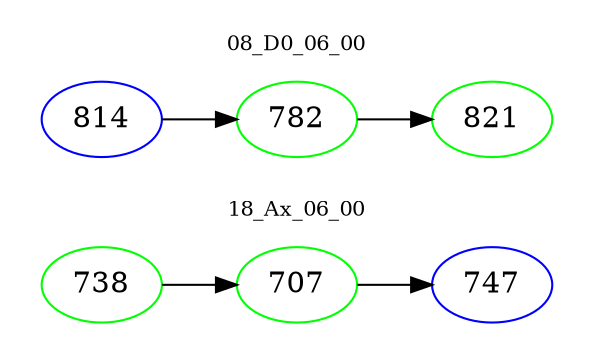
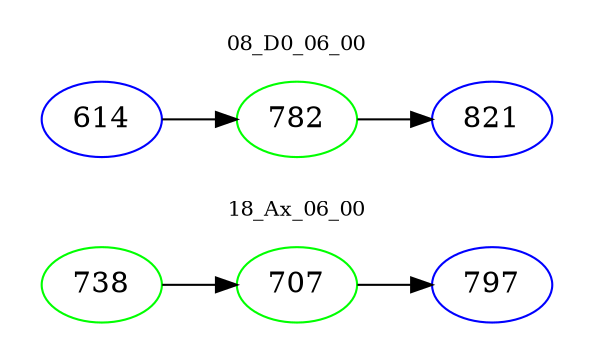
node "814": label "814" -> "614"
node "821": color green -> blue
node "747": label "747" -> "797"
